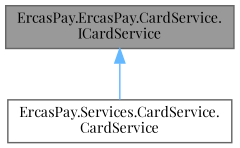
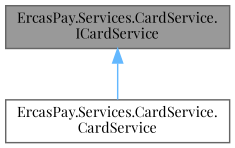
node "ErcasPay.ErcasPay.CardService. ICardService": label "ErcasPay.ErcasPay.CardService. ICardService" -> "ErcasPay.Services.CardService. ICardService"
